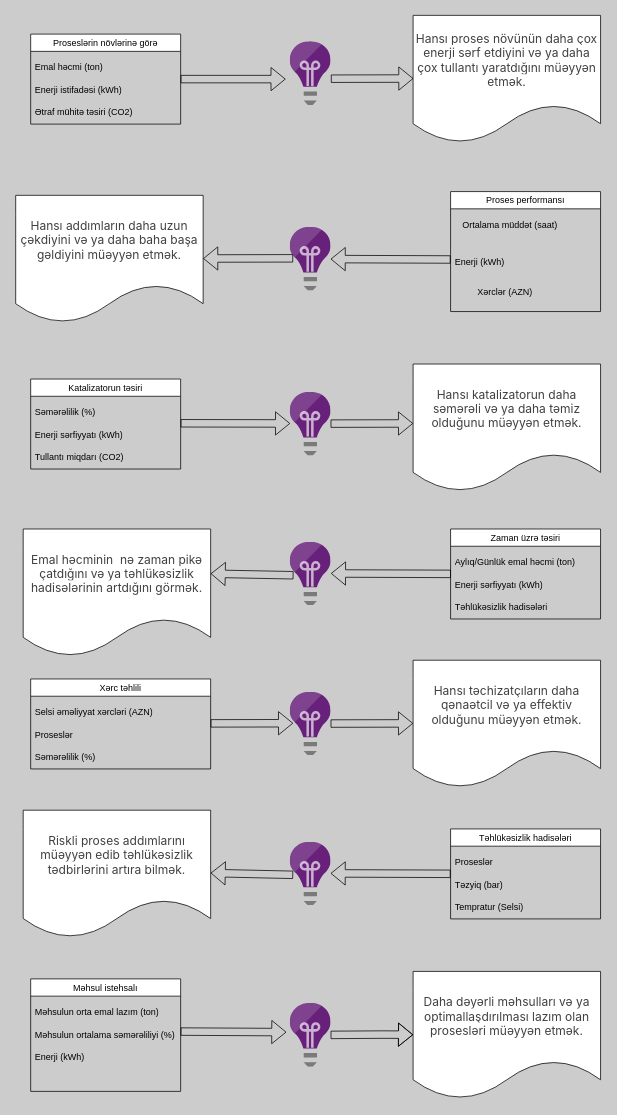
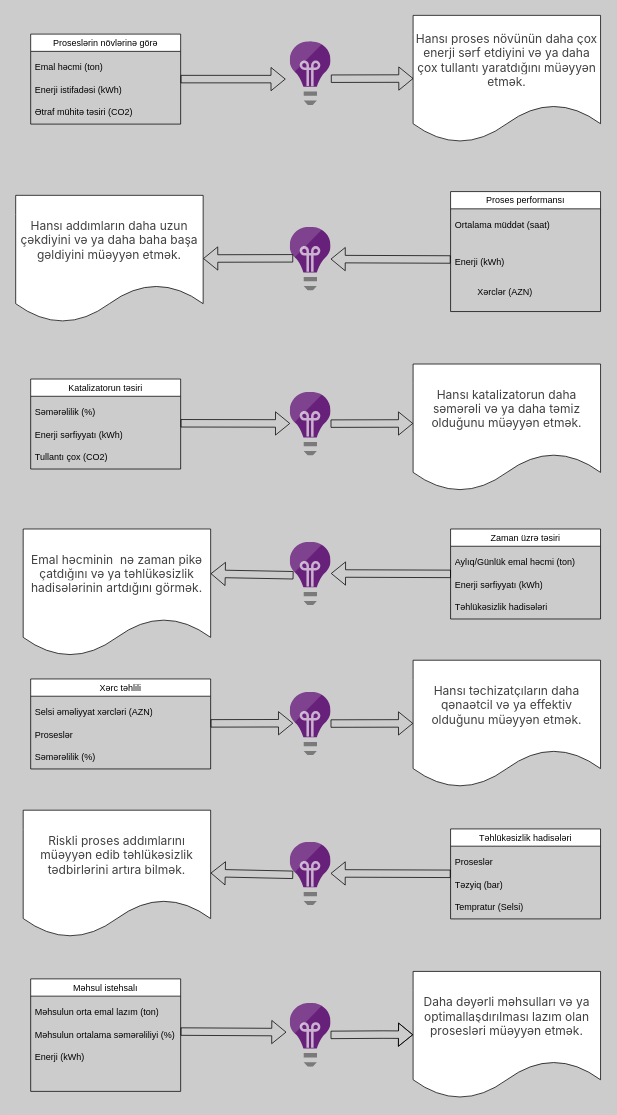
node "Ortalama müddət (saat)": moved (518, 225) -> (510, 225)
node "Tullantı miqdarı (CO2)": label "Tullantı miqdarı (CO2)" -> "Tullantı çox (CO2)"
